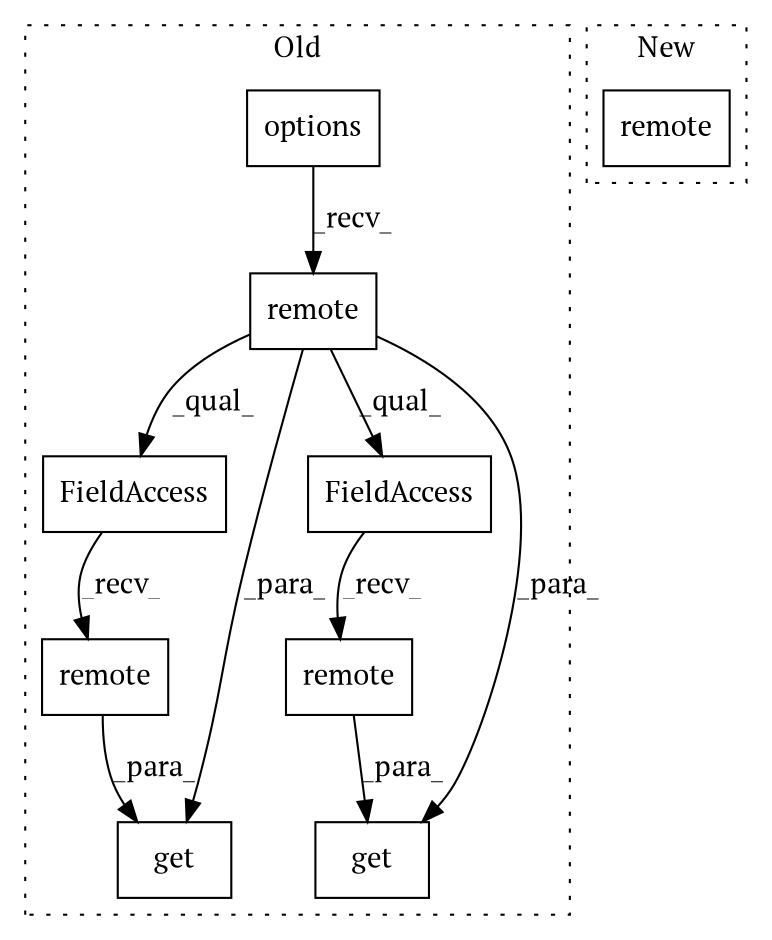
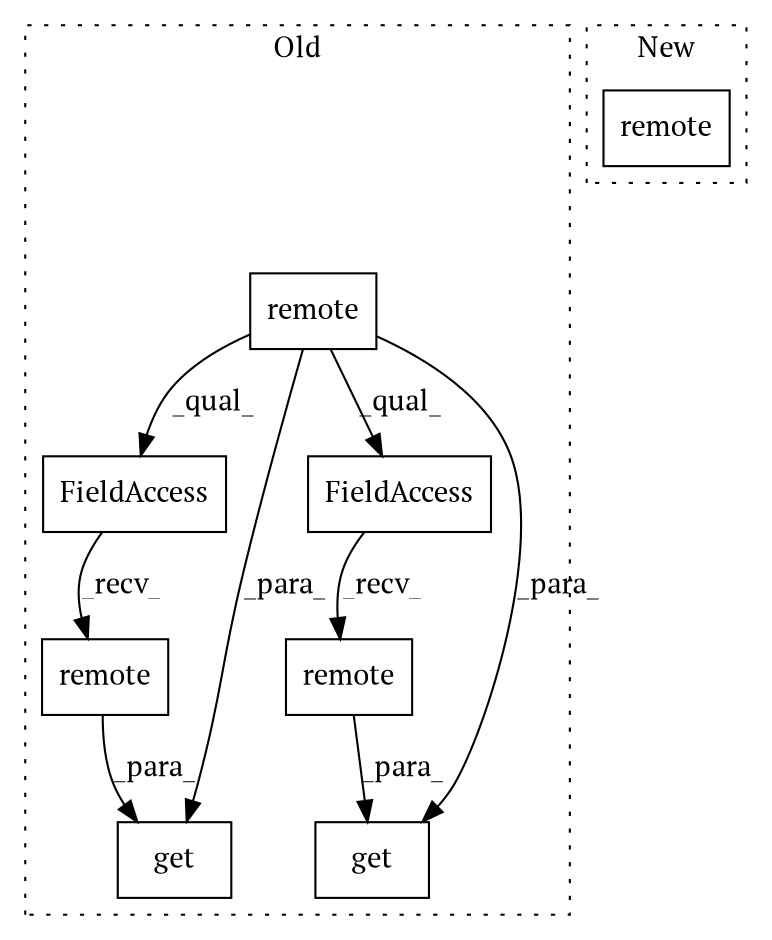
node "options": removed
